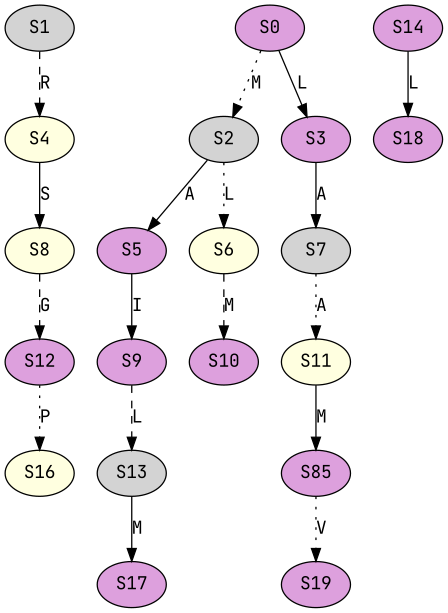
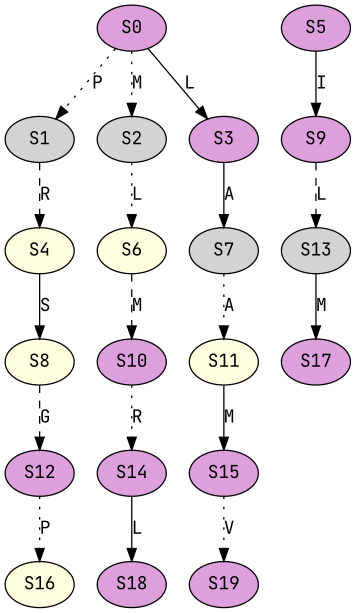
edge "S0" -> "S1": added, label "P"
edge "S2" -> "S5": removed, label "A"
edge "S10" -> "S14": added, label "R"
node "S85": label "S85" -> "S15"
